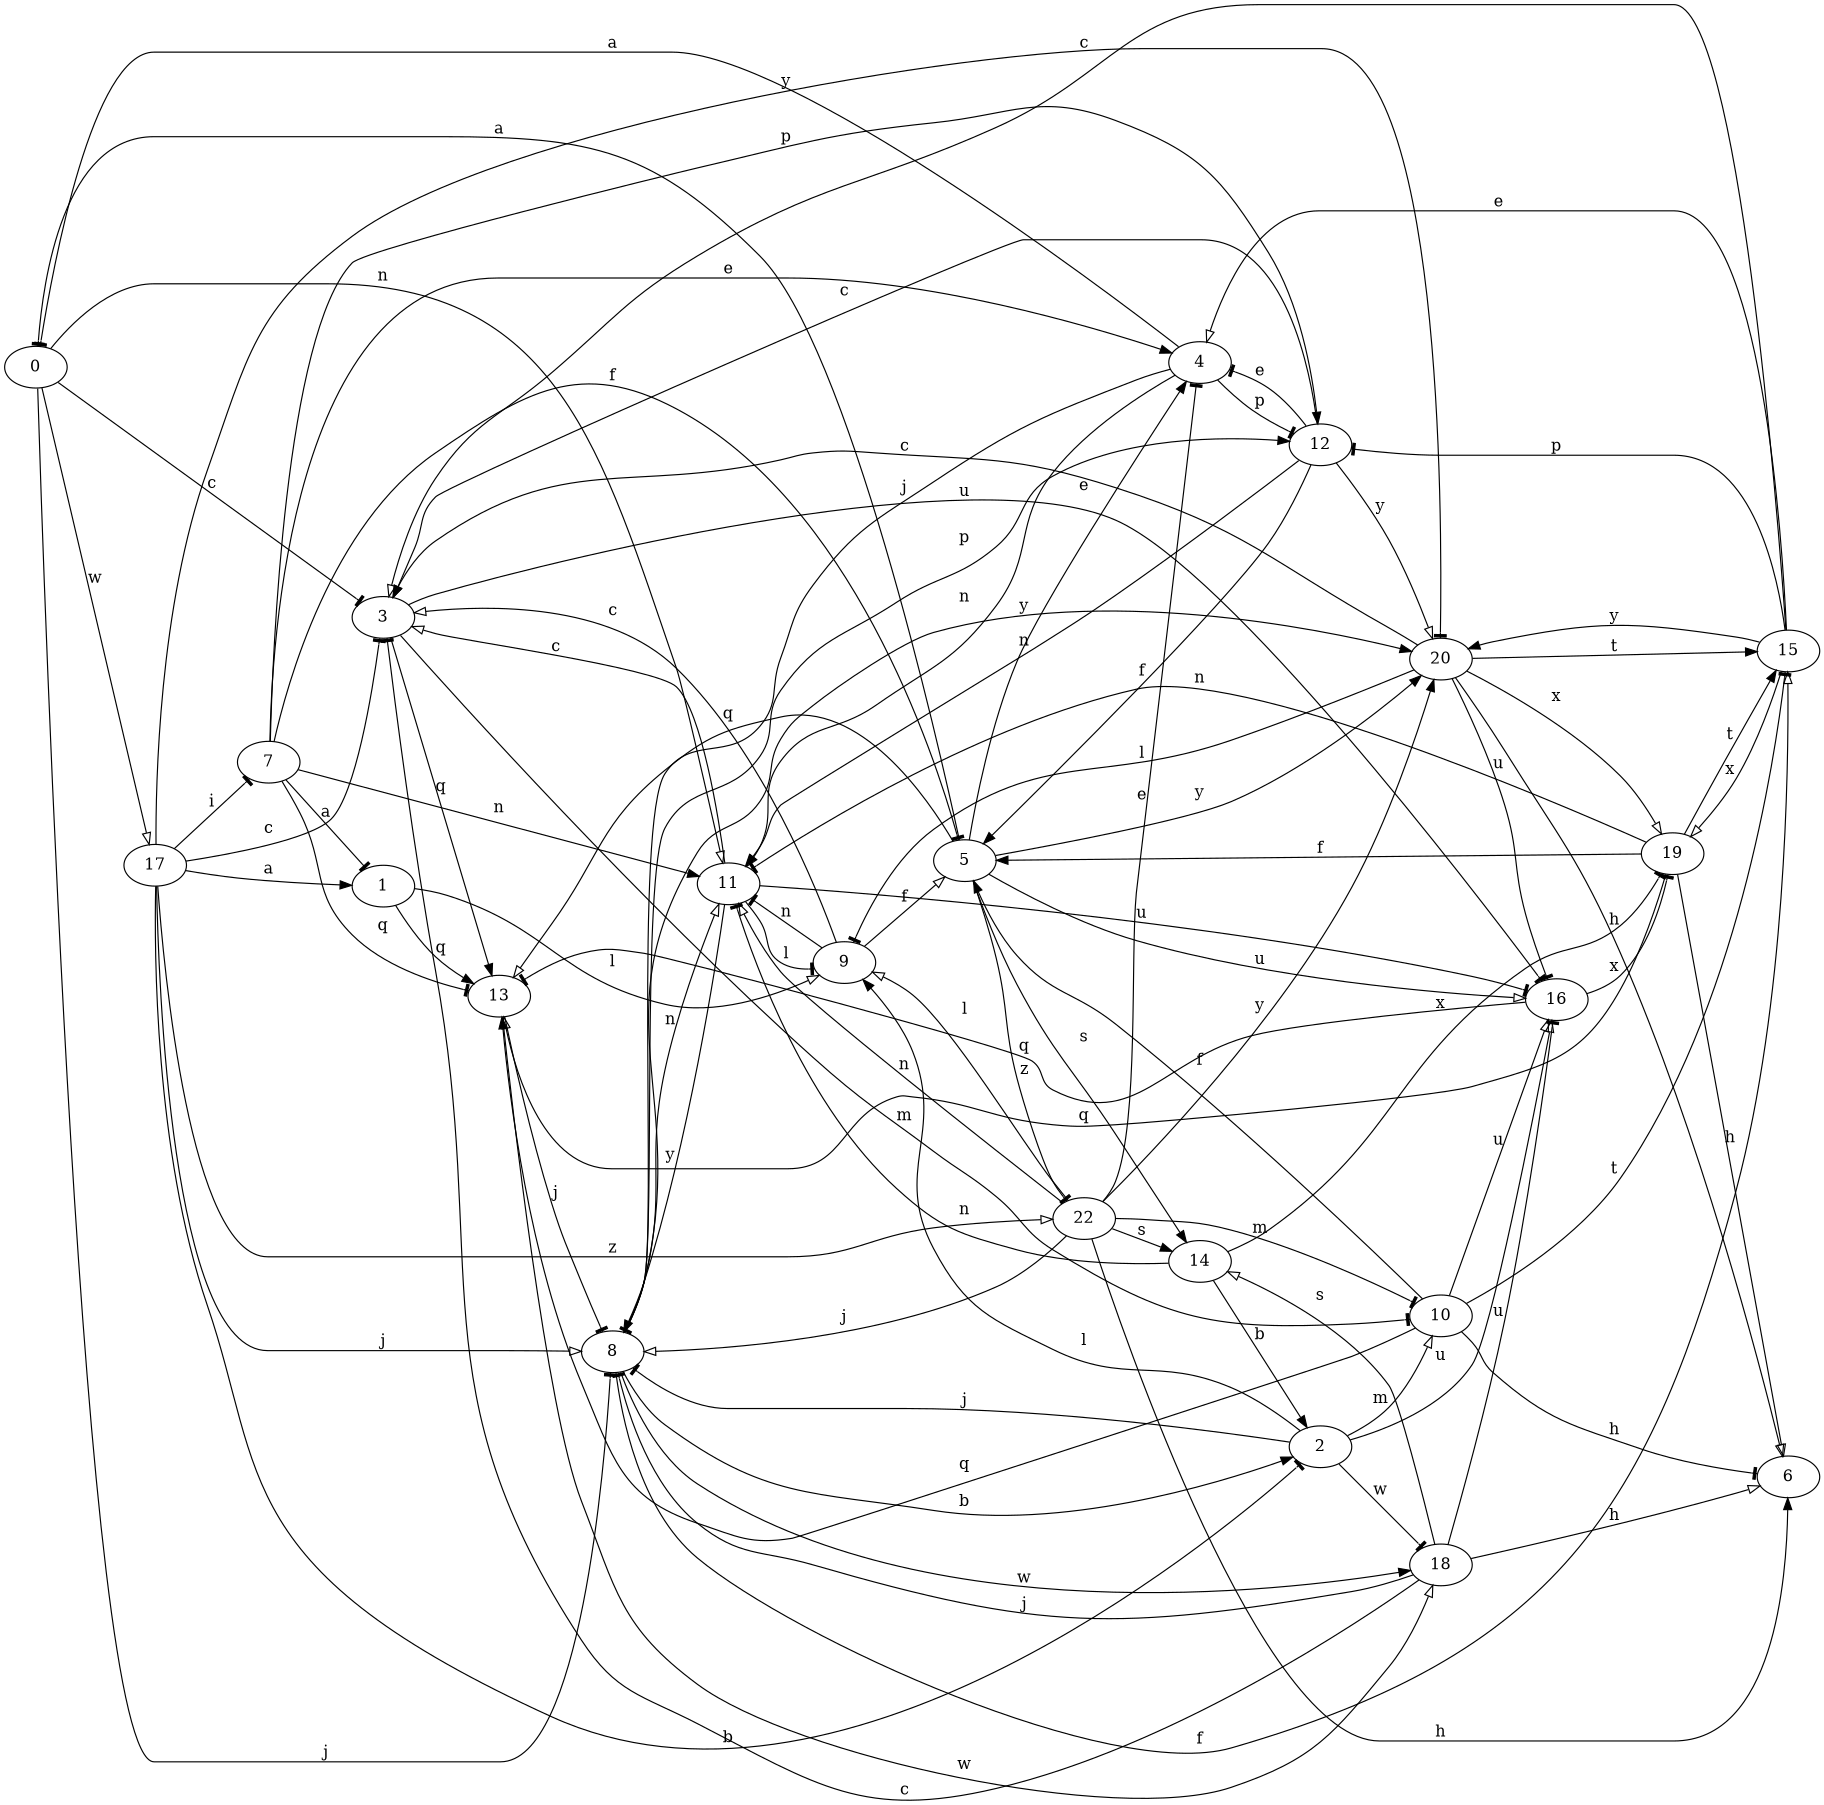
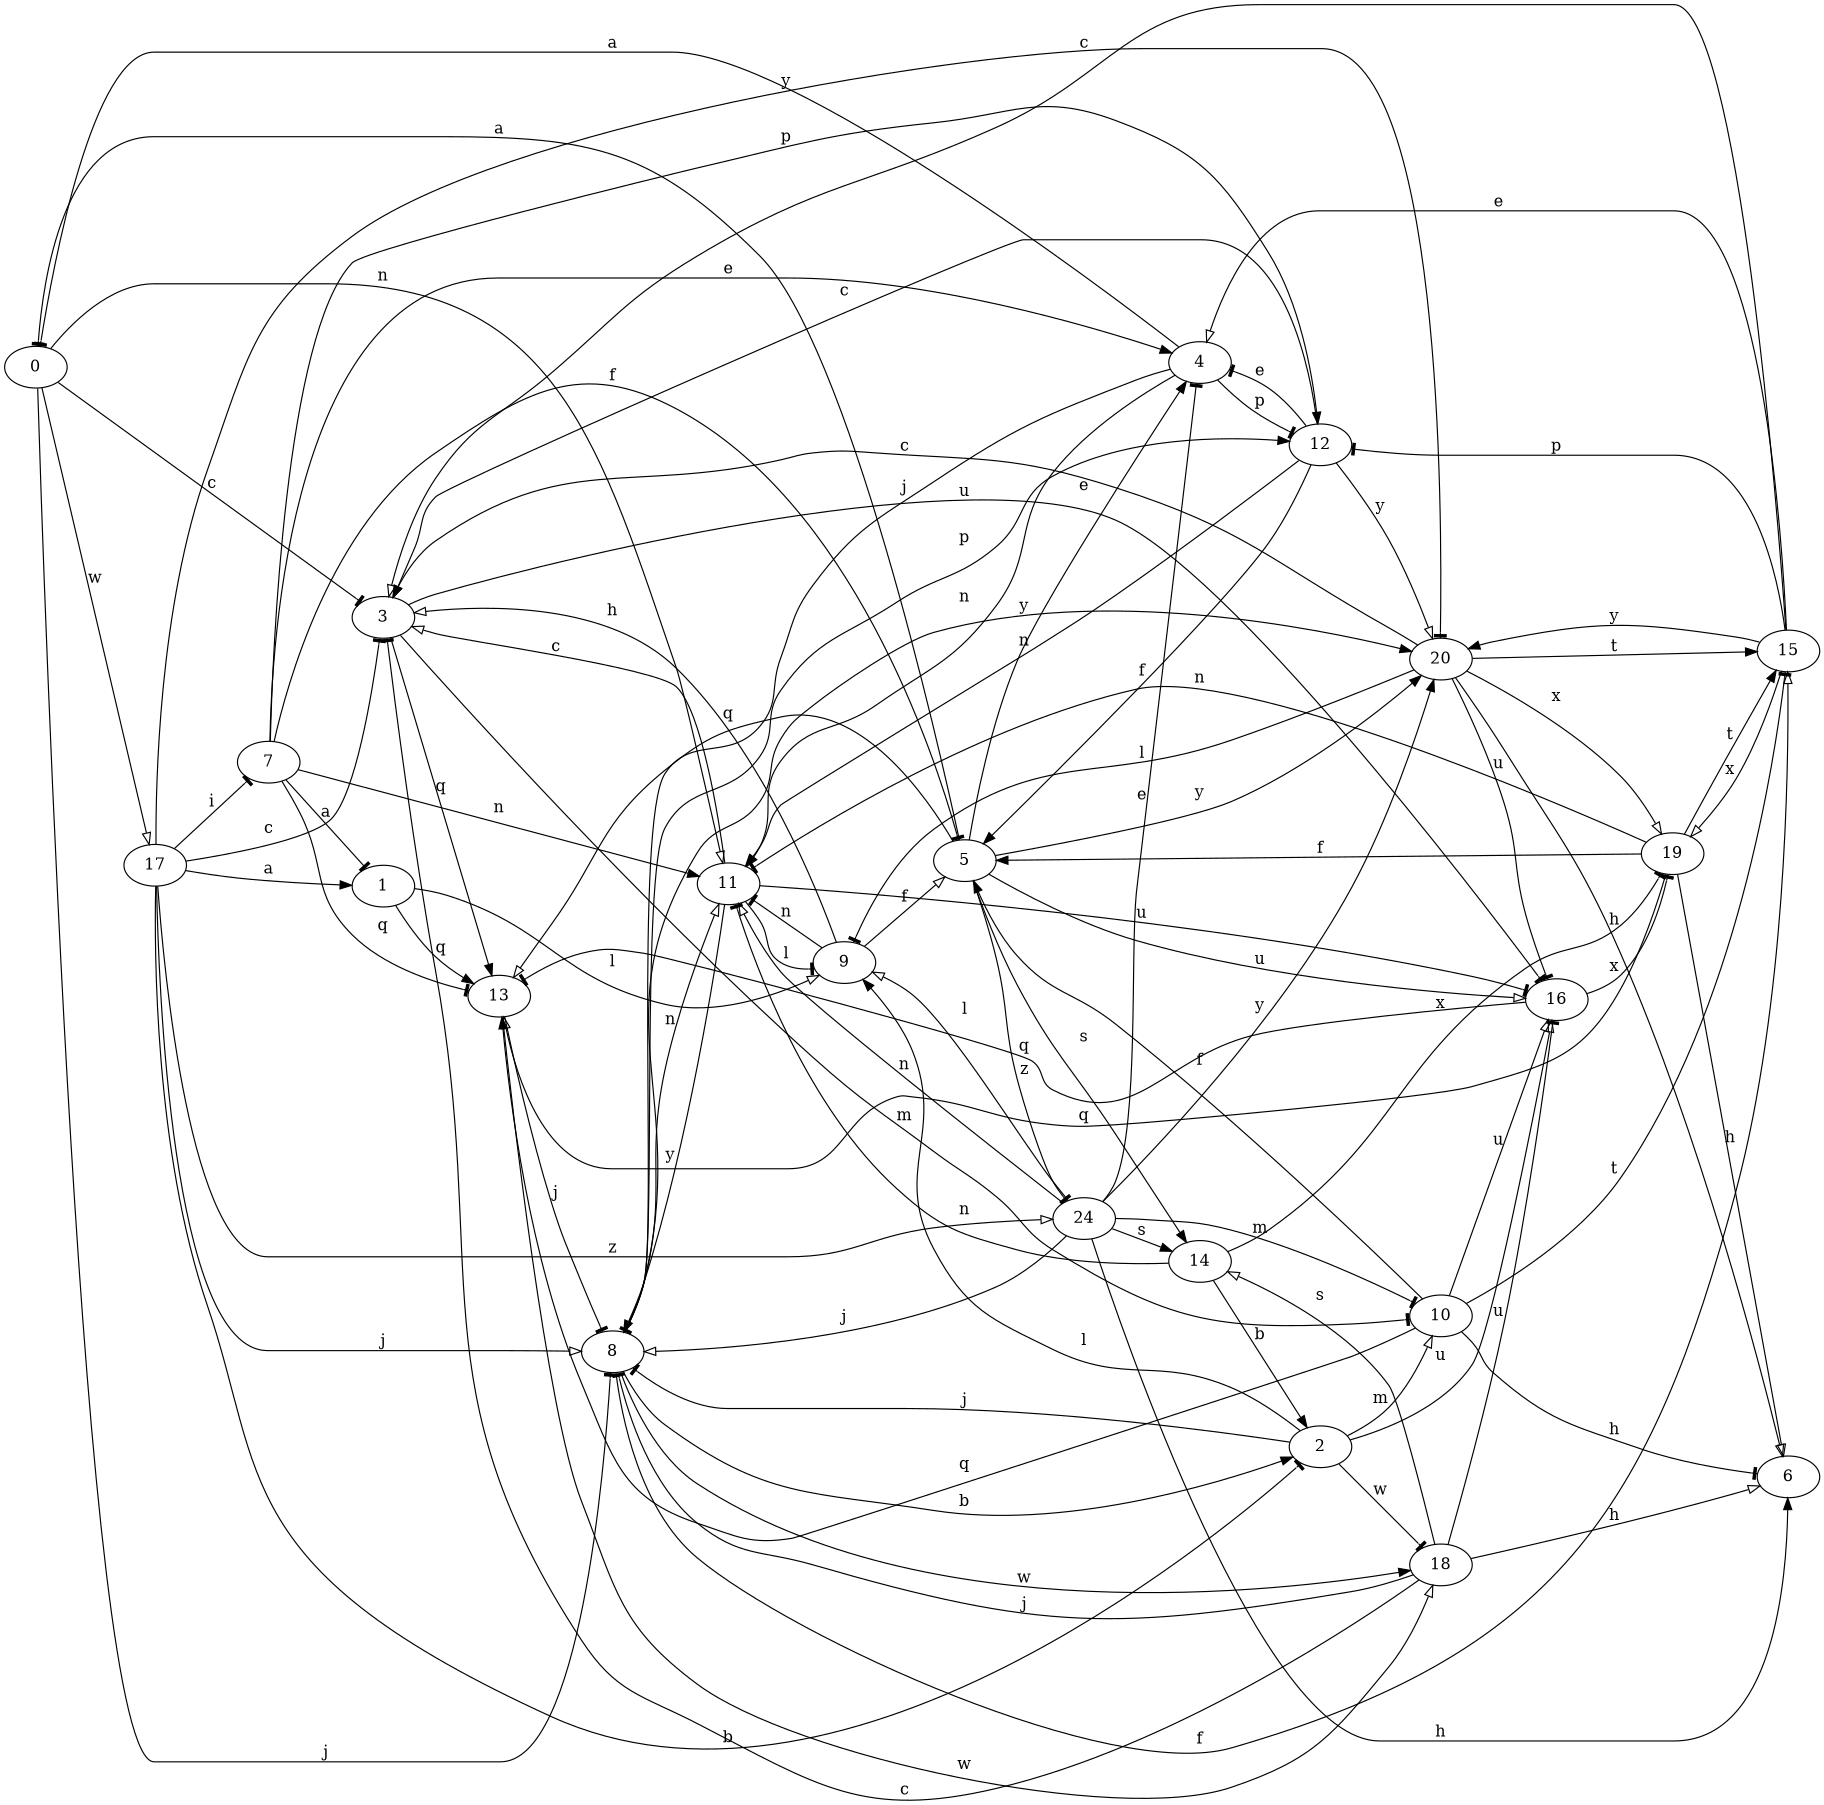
edge "9" -> "3": label "c" -> "h"
node "22": label "22" -> "24"
